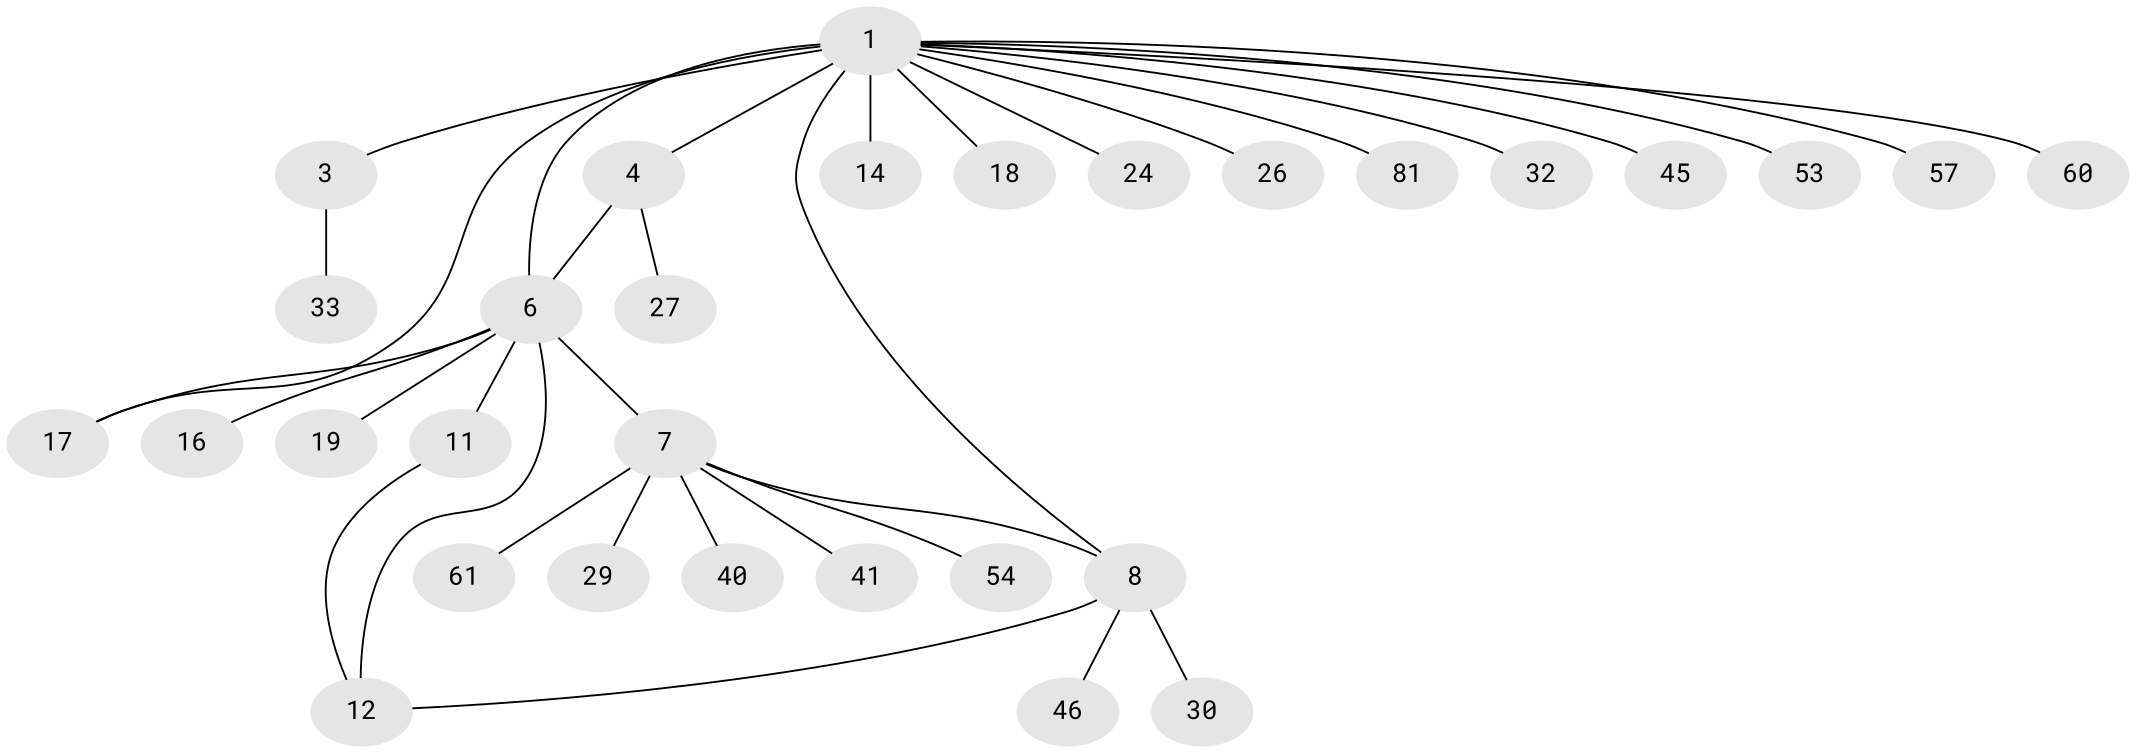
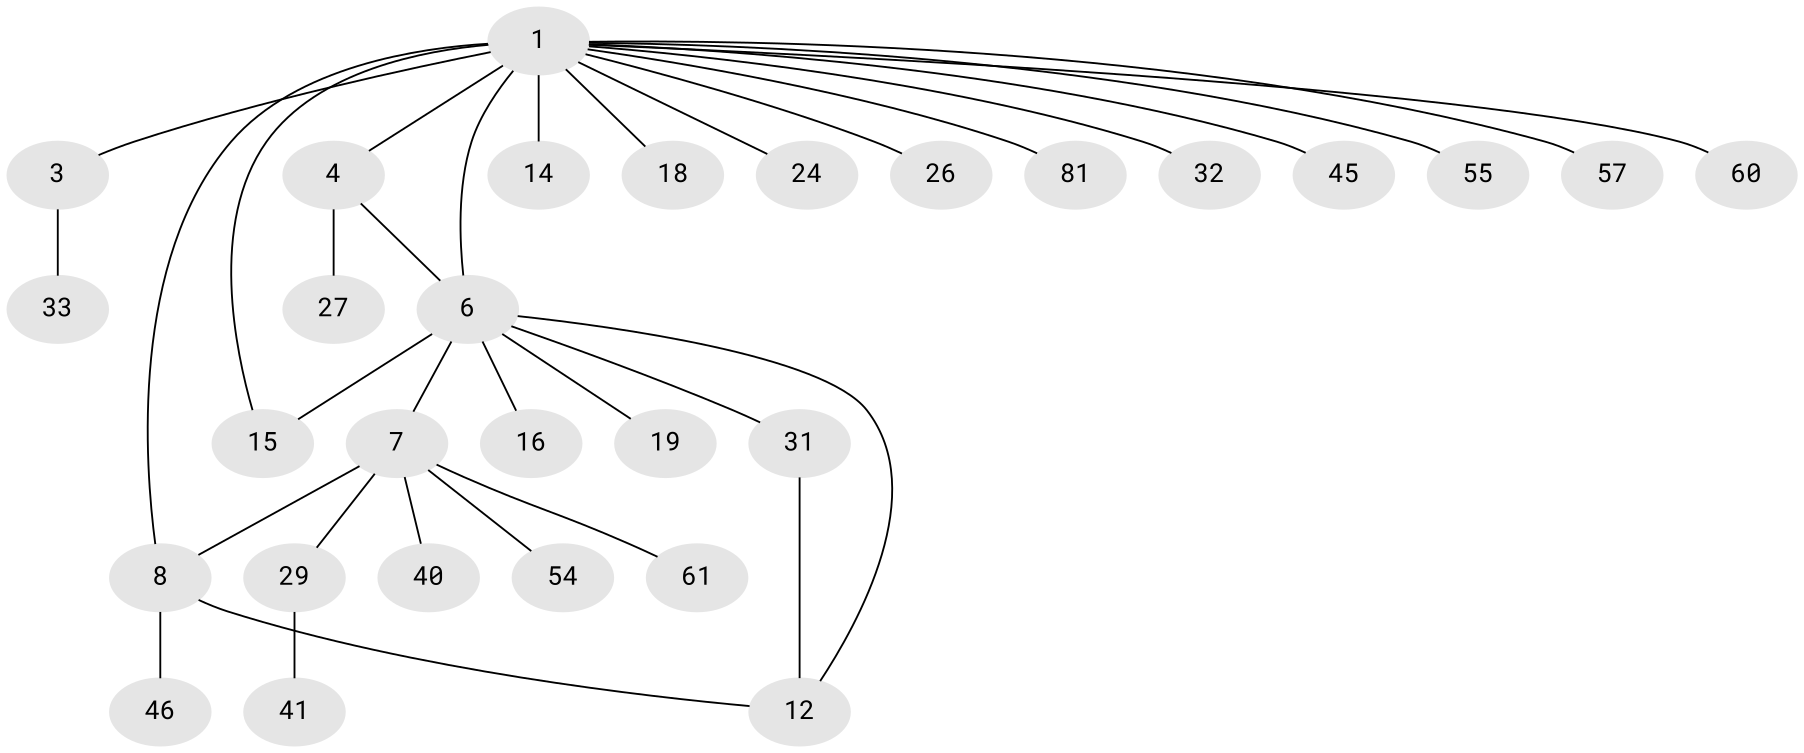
node "53": label "53" -> "55"
node "17": label "17" -> "15"
node "11": label "11" -> "31"
edge "7" -- "41": now "29" -- "41"
node "30": removed
